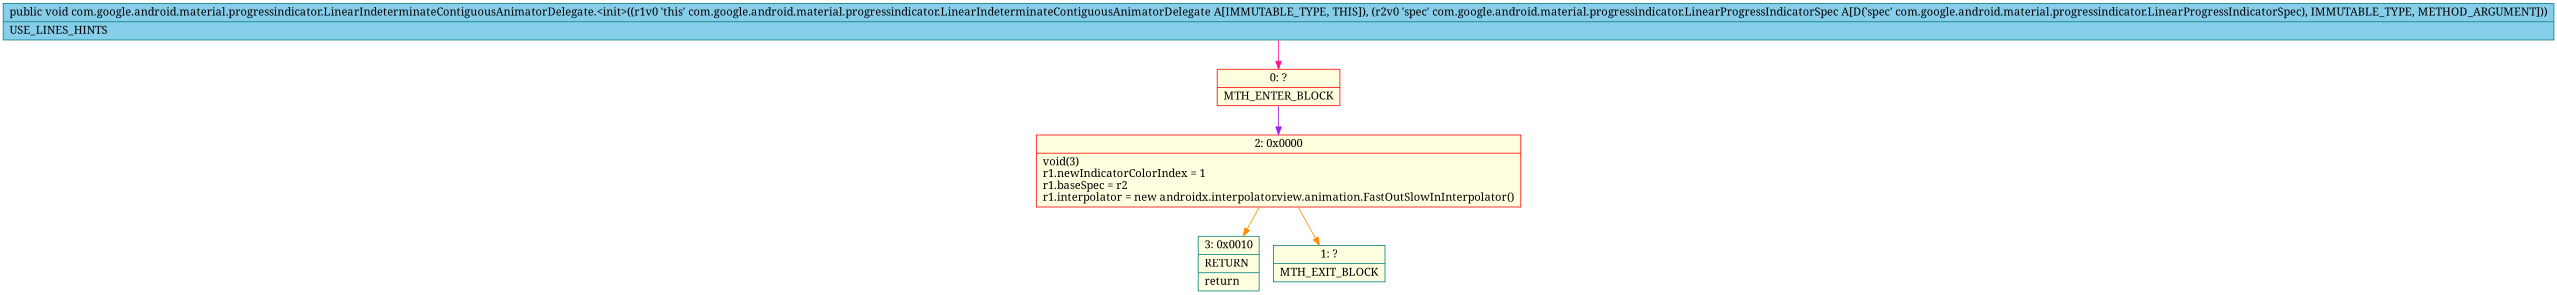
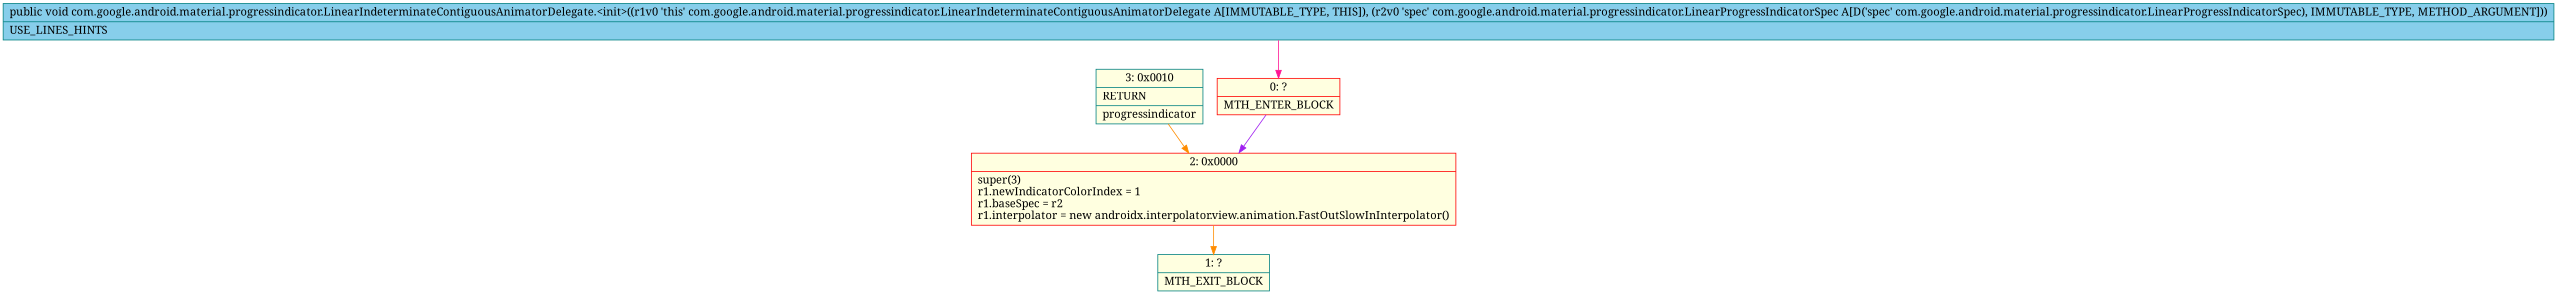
node "2: 0x0000": text "void(3)" -> "super(3)"
edge "2: 0x0000" -> "3: 0x0010": reversed
node "3: 0x0010": text "return" -> "progressindicator"
